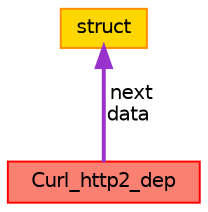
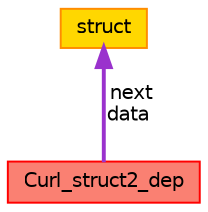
node "Curl_http2_dep": label "Curl_http2_dep" -> "Curl_struct2_dep"
